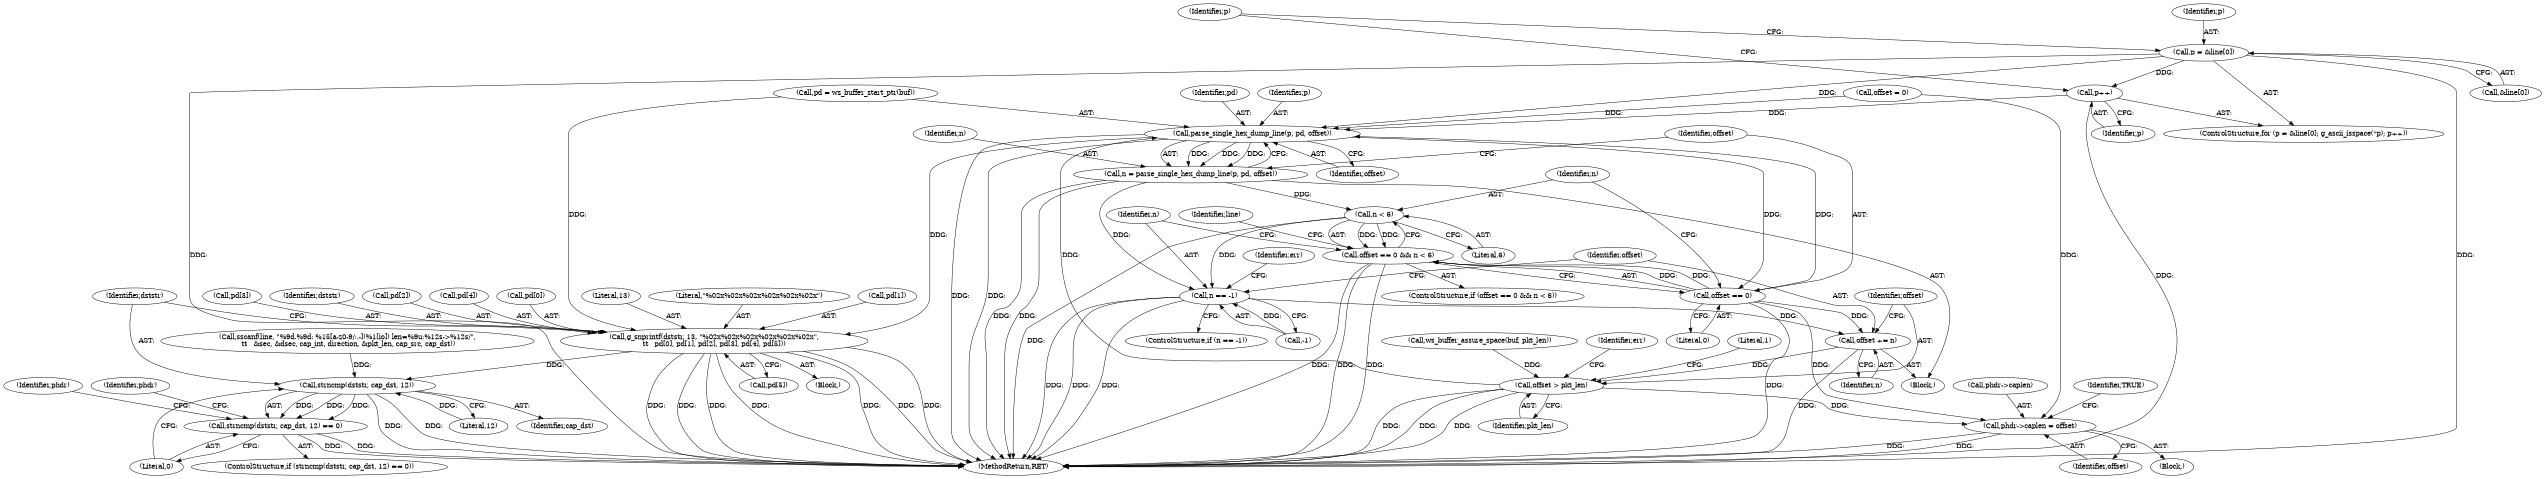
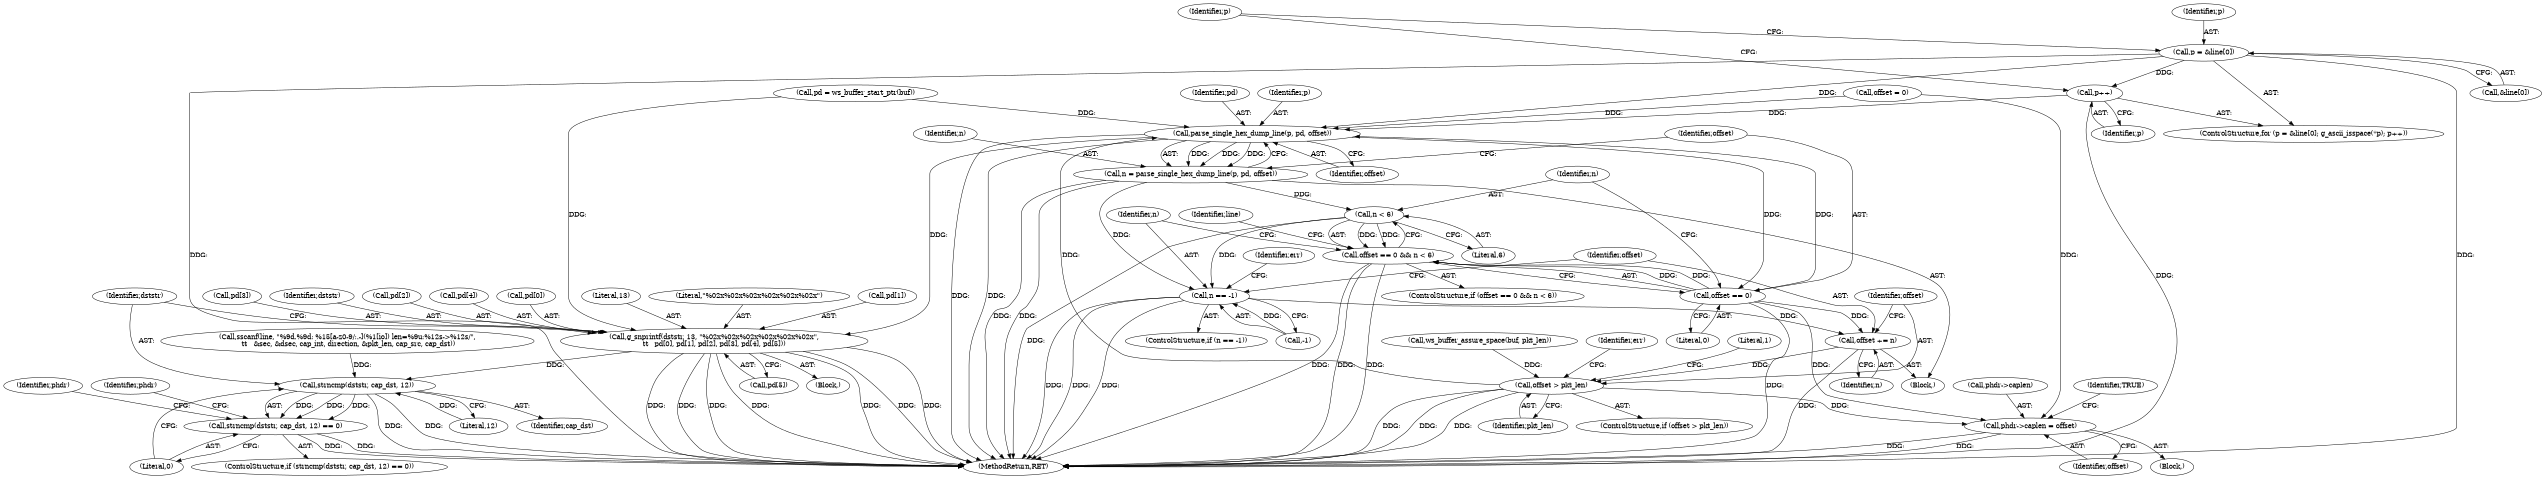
edge "(Call,pd = ws_buffer_start_ptr(buf))" -> "(Call,parse_single_hex_dump_line(p, pd, offset))": label "AST: " -> "DDG: "
edge "(Call,n == -1)" -> "(ControlStructure,if (n == -1))": label "CFG: " -> "AST: "
node "(ControlStructure,if (offset > pkt_len))": added
